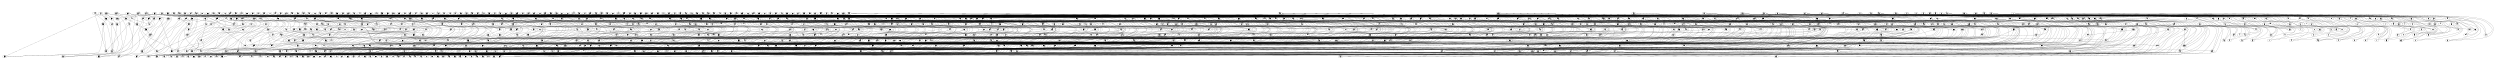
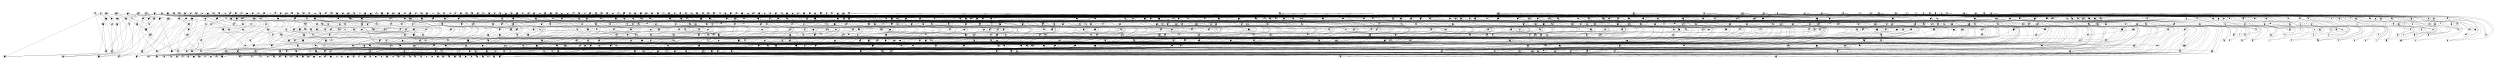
node "317": removed
